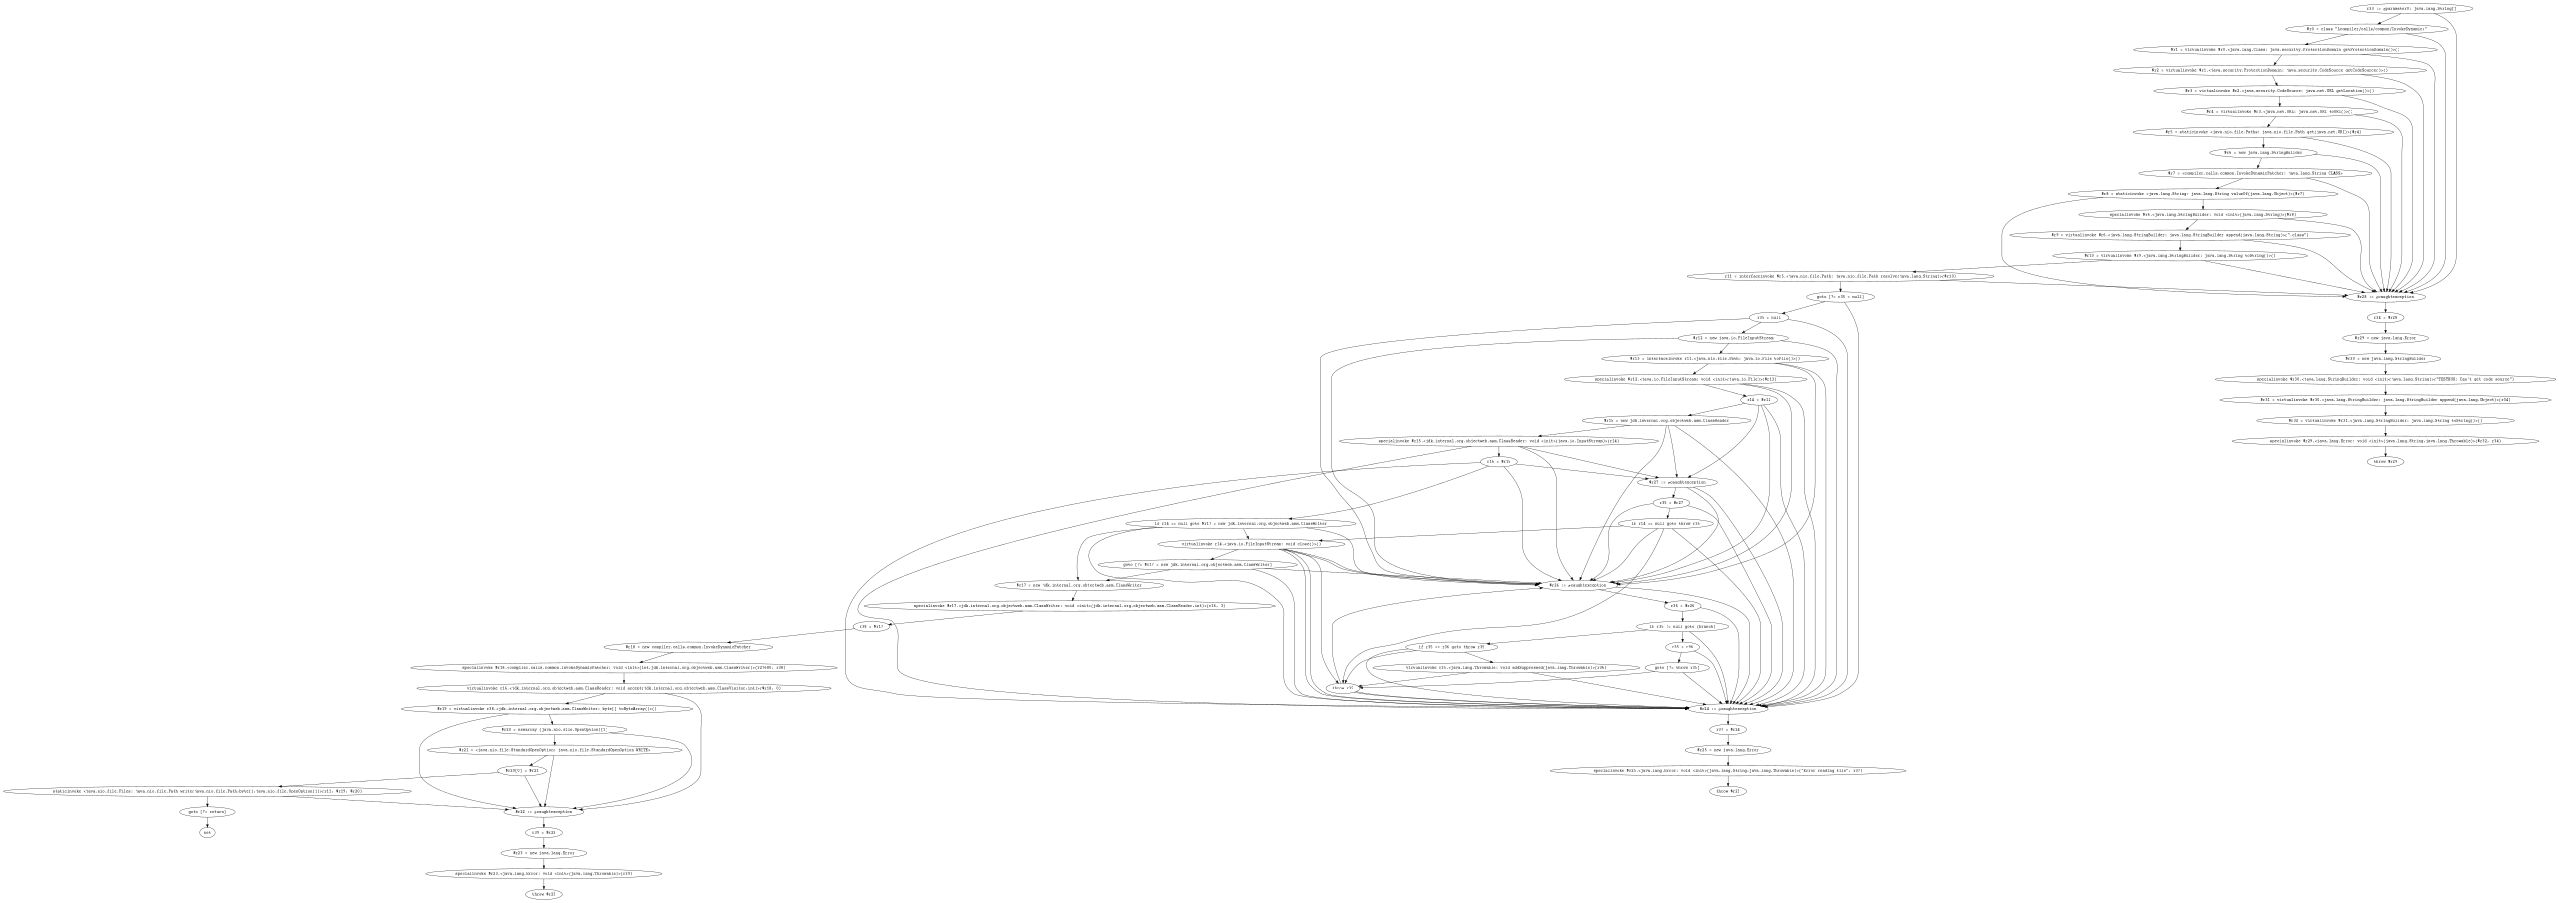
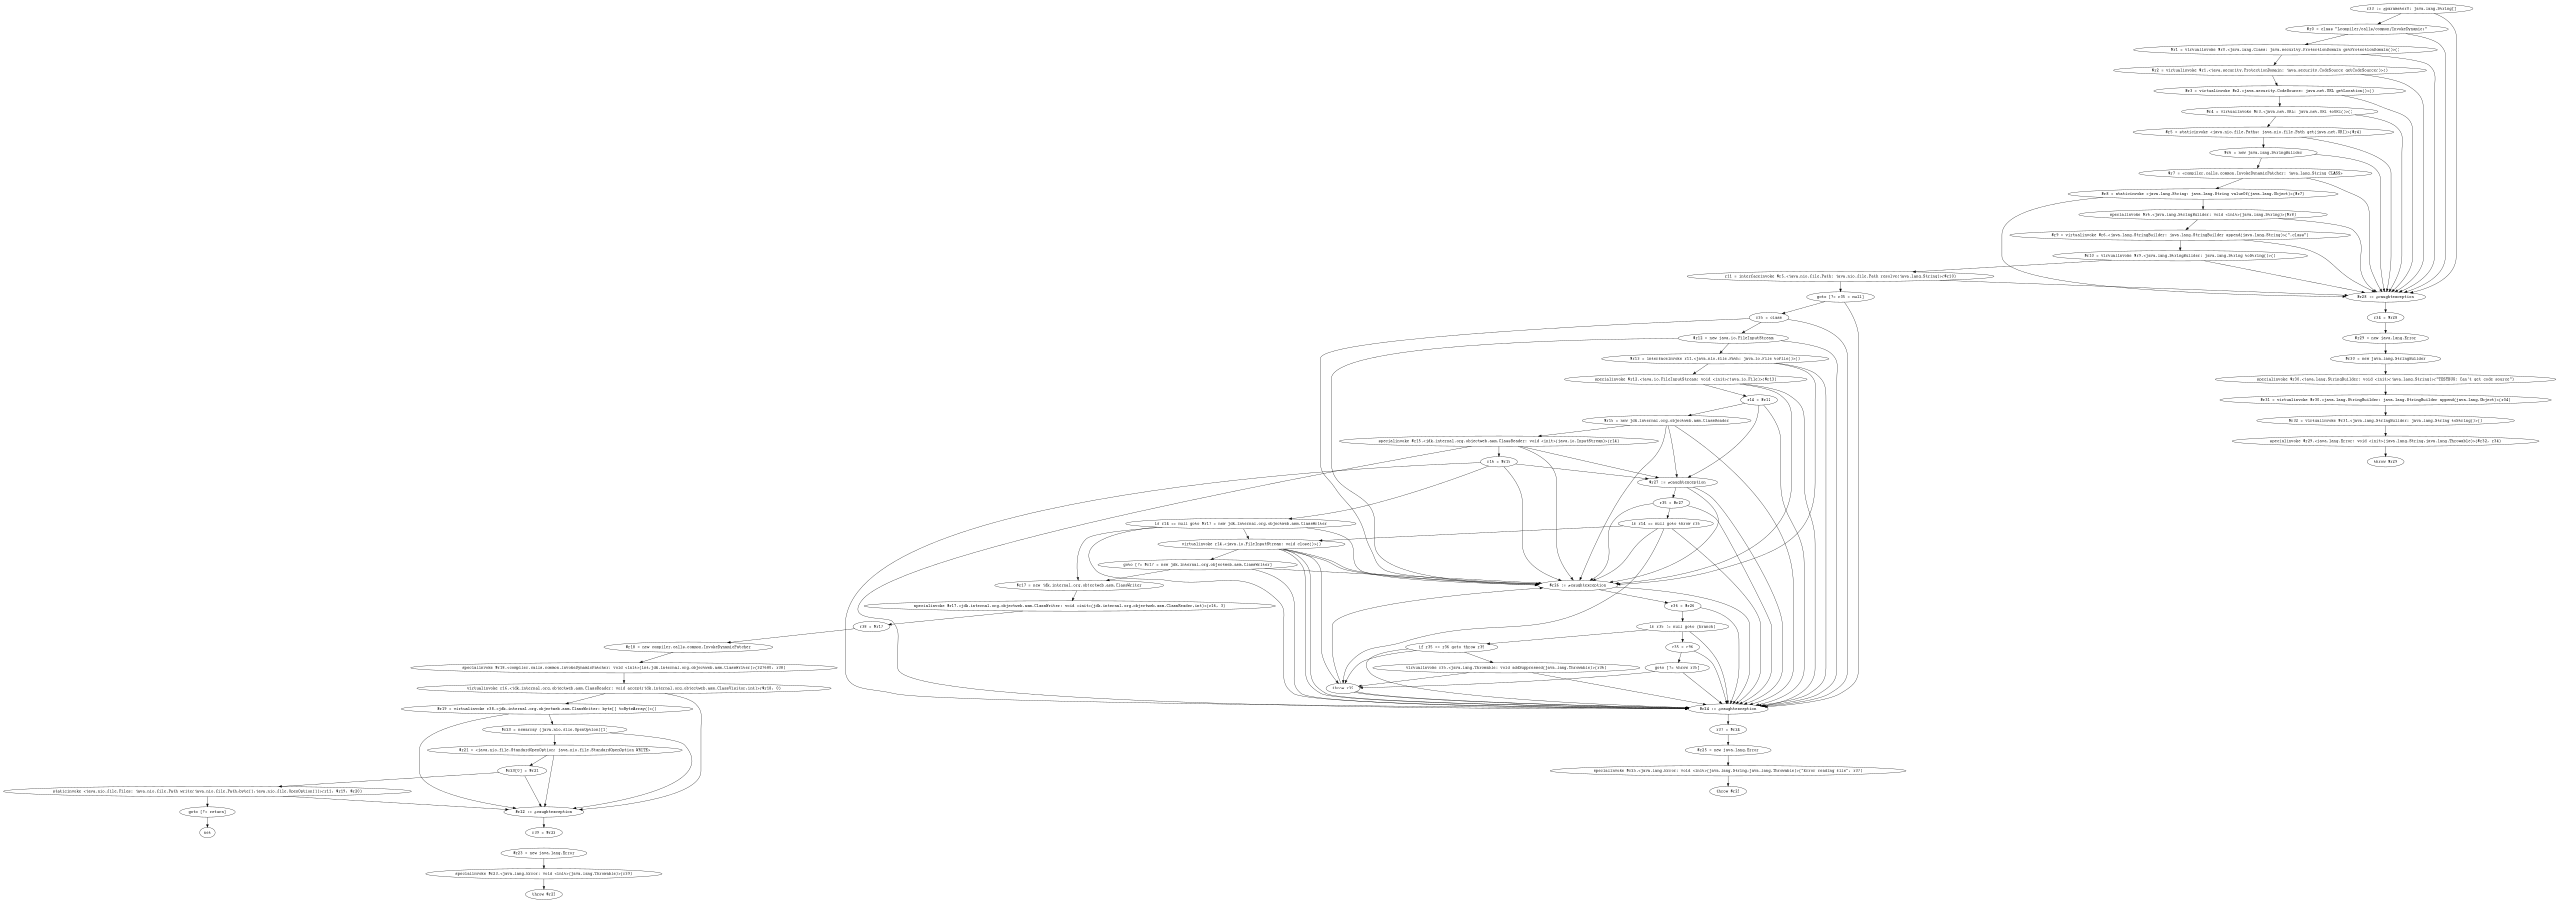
node "r35 = null": label "r35 = null" -> "r35 = class"
edge "r14 = $r12" -> "$r26 := @caughtexception": removed
edge "r39 = $r22" -> "$r23 = new java.lang.Error": removed
